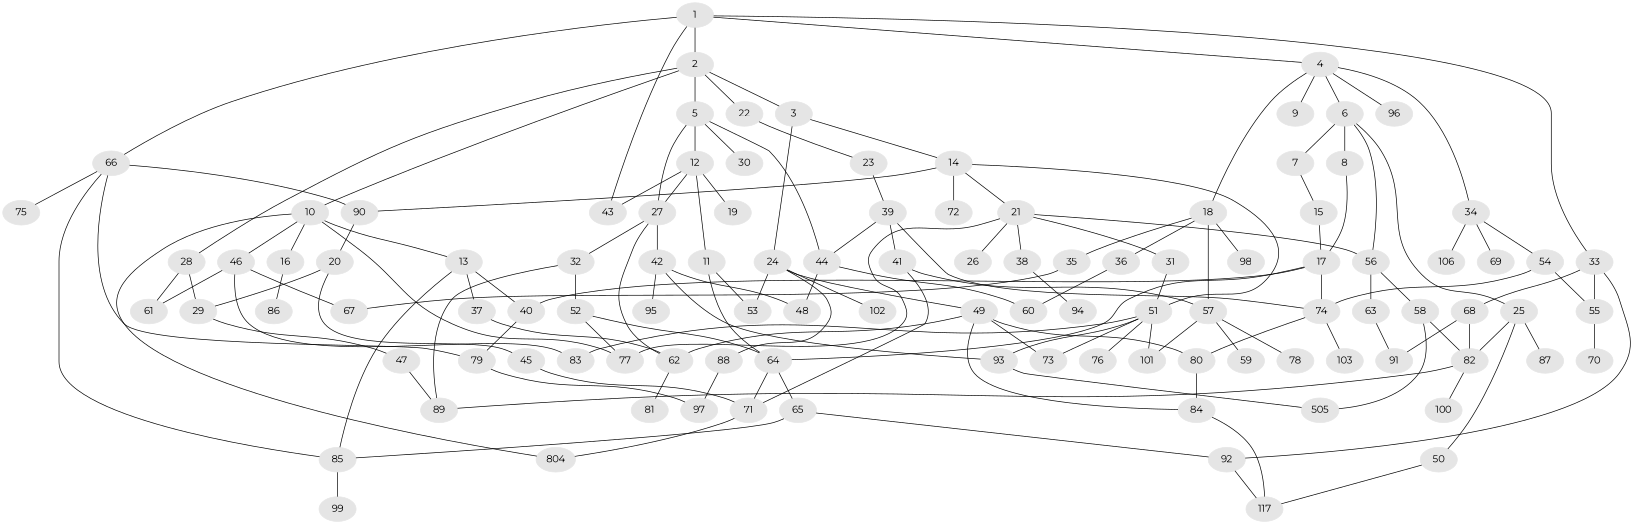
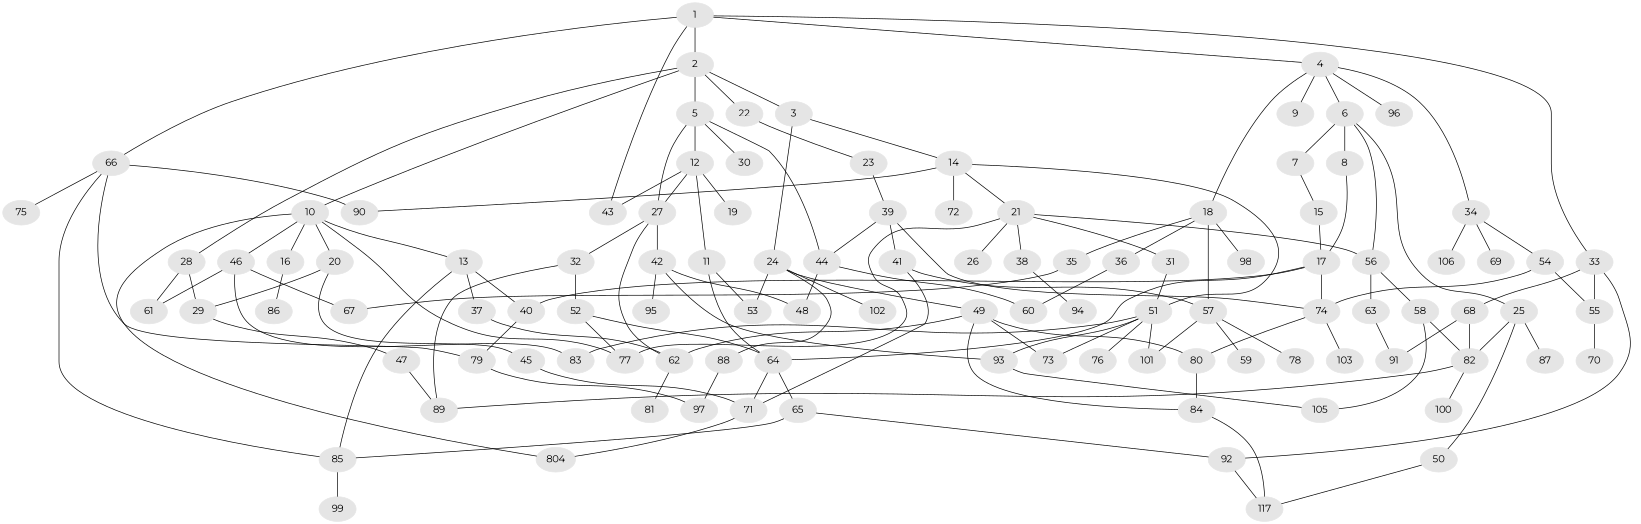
edge "90" -- "20": now "10" -- "20"
node "505": label "505" -> "105"
